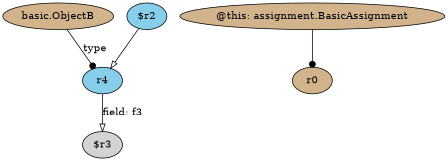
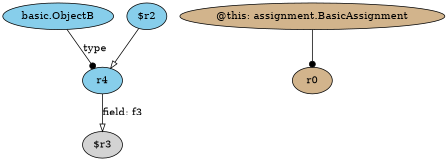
node "basic.ObjectB": fillcolor tan -> skyblue
